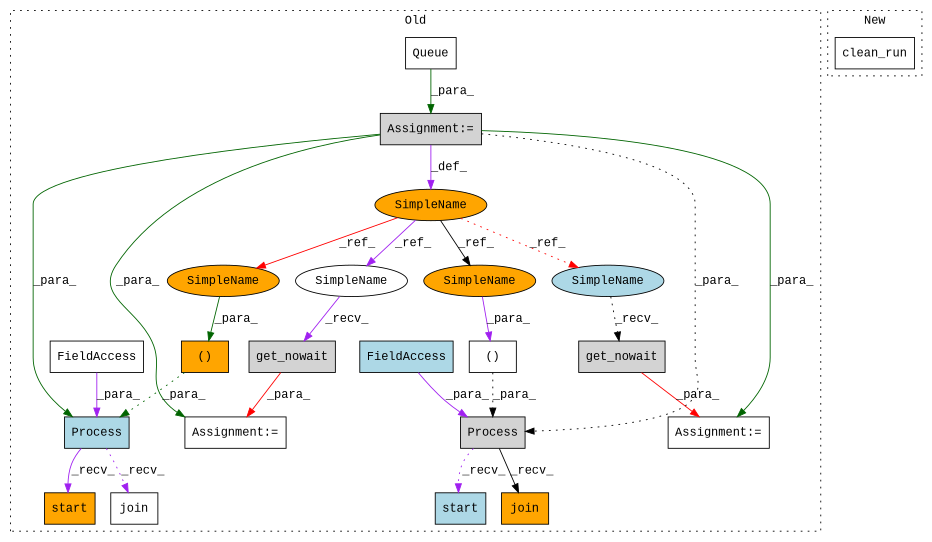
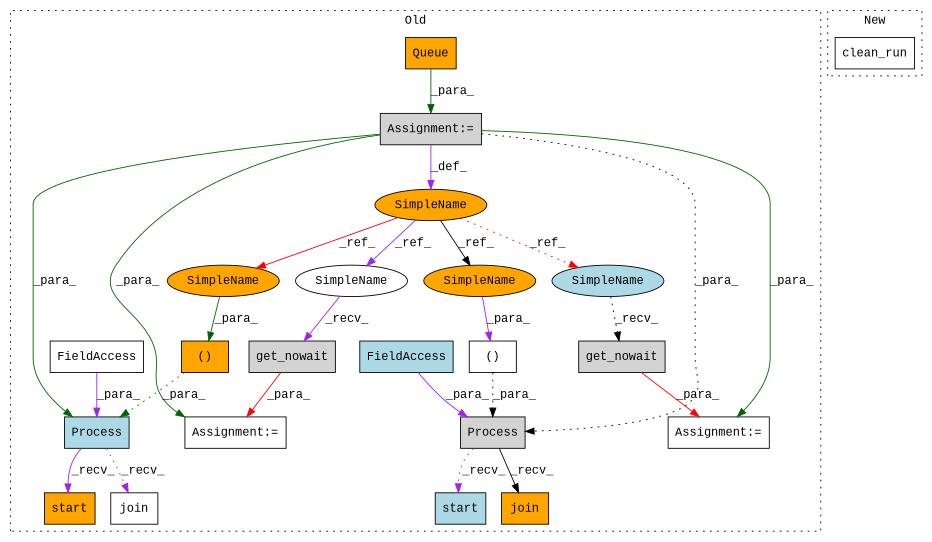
node "Queue": fillcolor white -> orange
